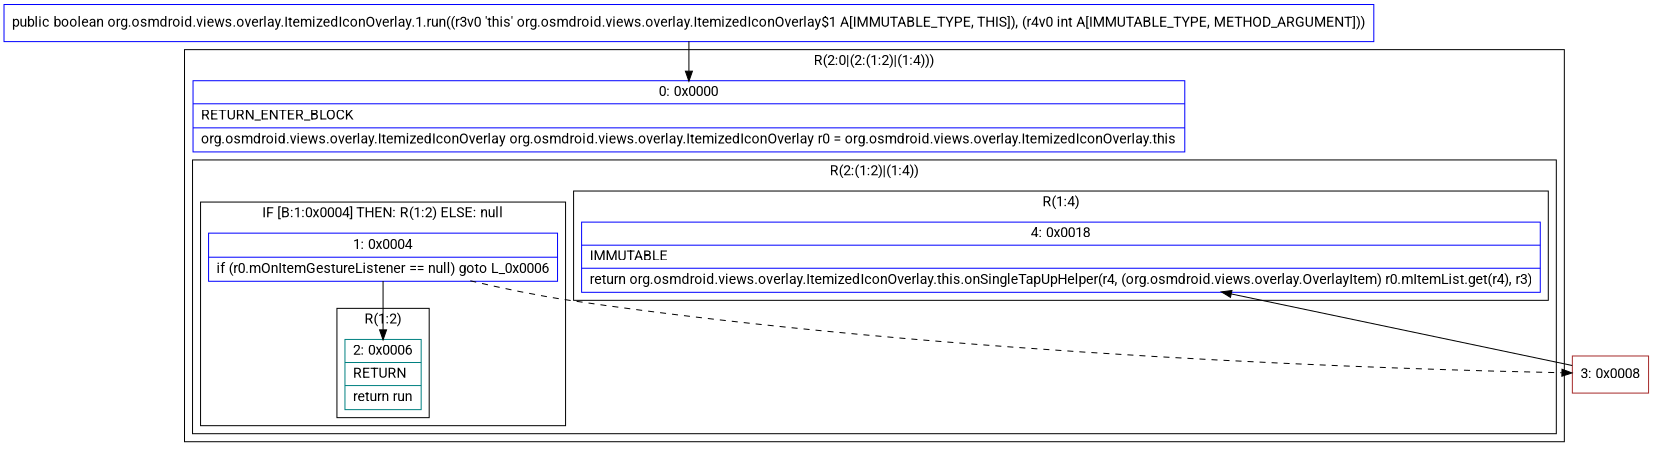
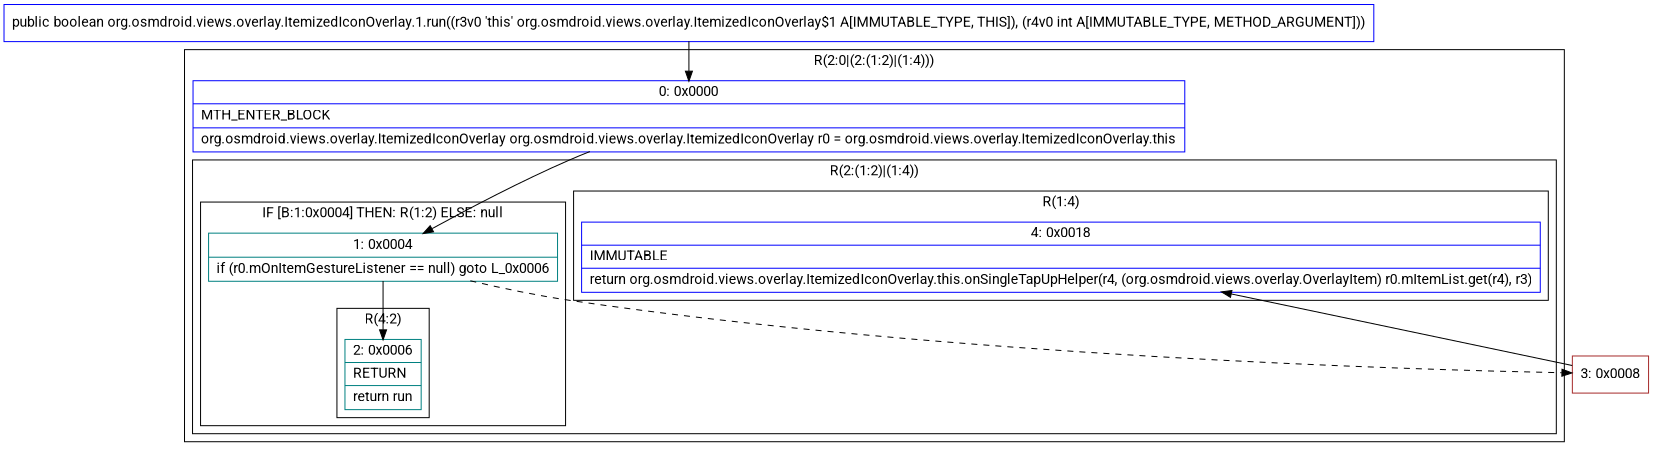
node "0: 0x0000": text "RETURN_ENTER_BLOCK" -> "MTH_ENTER_BLOCK"
edge "0: 0x0000" -> "1: 0x0004": added
node "1: 0x0004": color blue -> teal
cluster "R(1:2)": label "R(1:2)" -> "R(4:2)"
